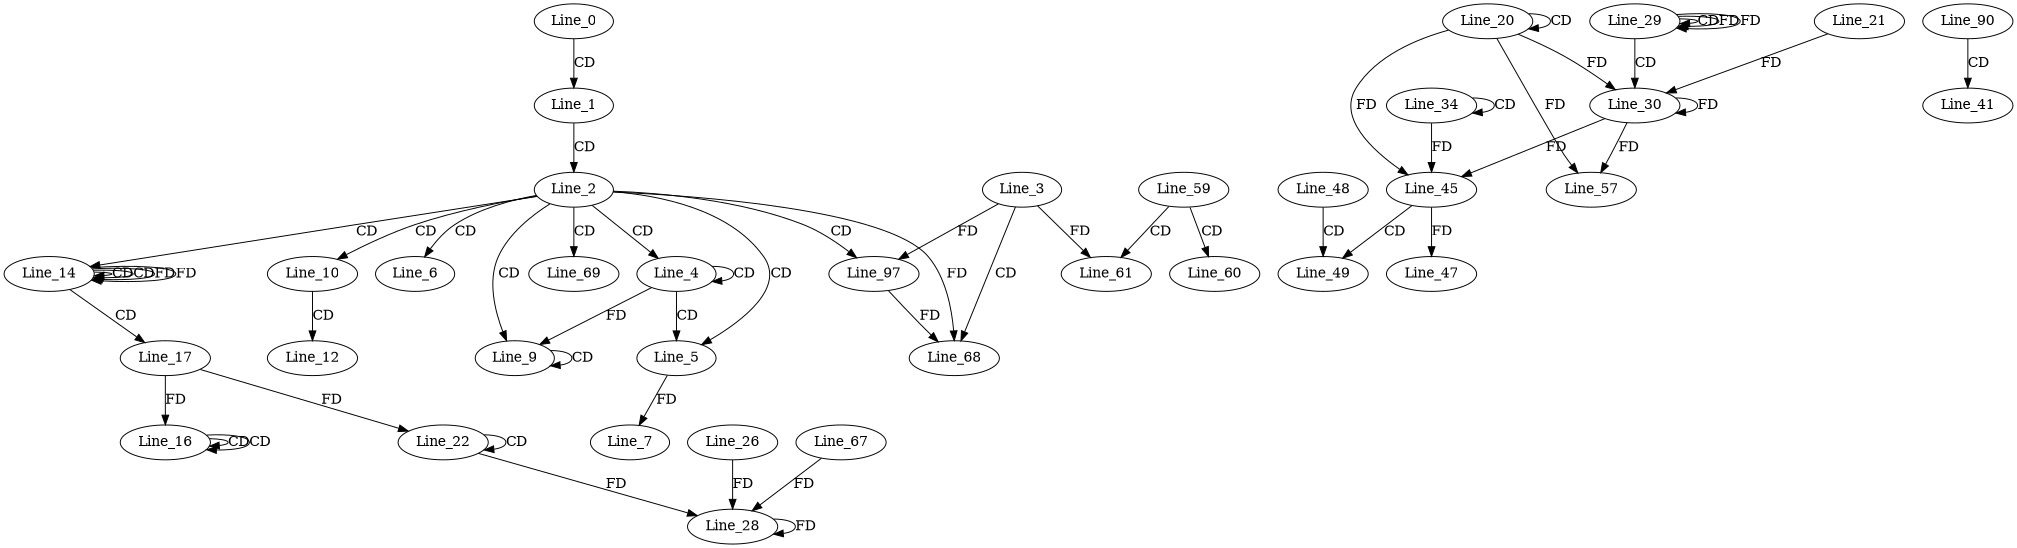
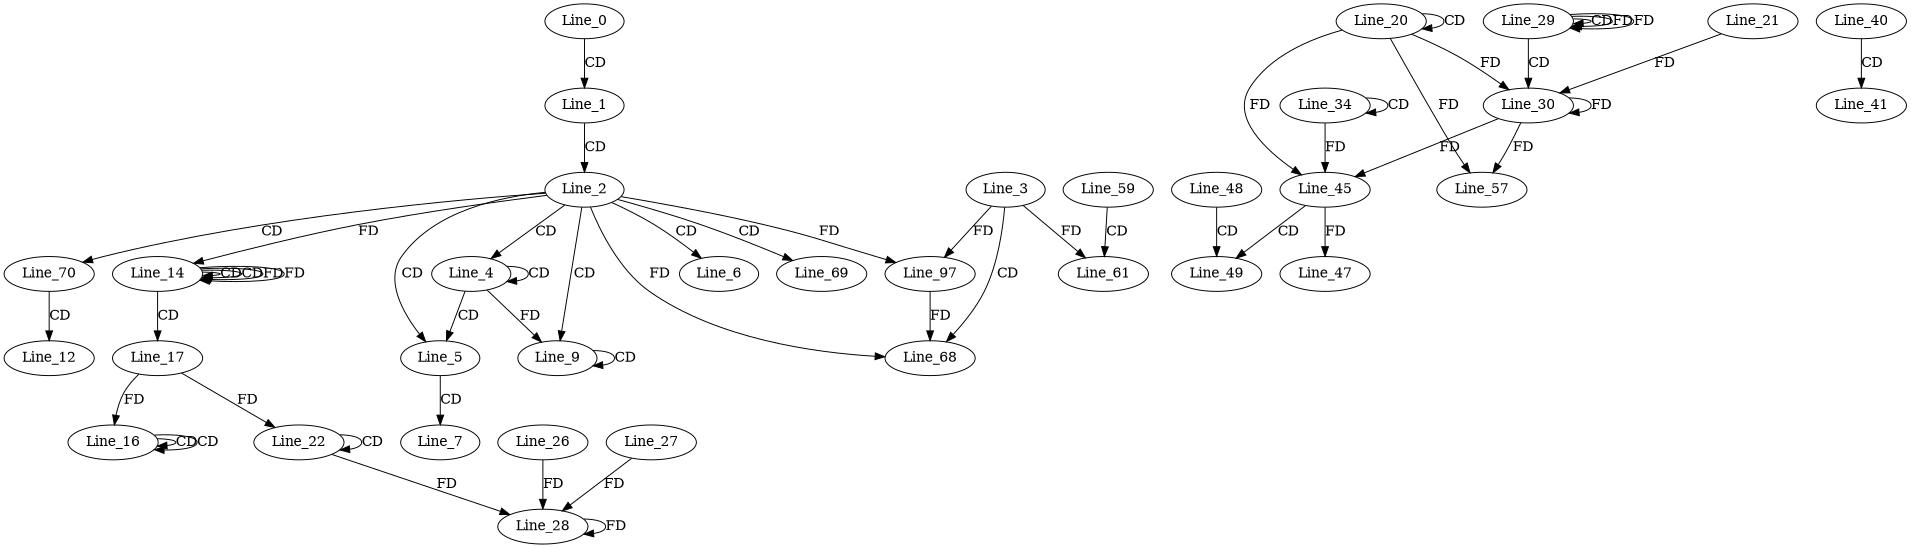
node "Line_90": label "Line_90" -> "Line_40"
edge "Line_2" -> "Line_14": label "CD" -> "FD"
edge "Line_2" -> "Line_97": label "CD" -> "FD"
node "Line_10": label "Line_10" -> "Line_70"
node "Line_60": removed
edge "Line_5" -> "Line_7": label "FD" -> "CD"
node "Line_67": label "Line_67" -> "Line_27"
